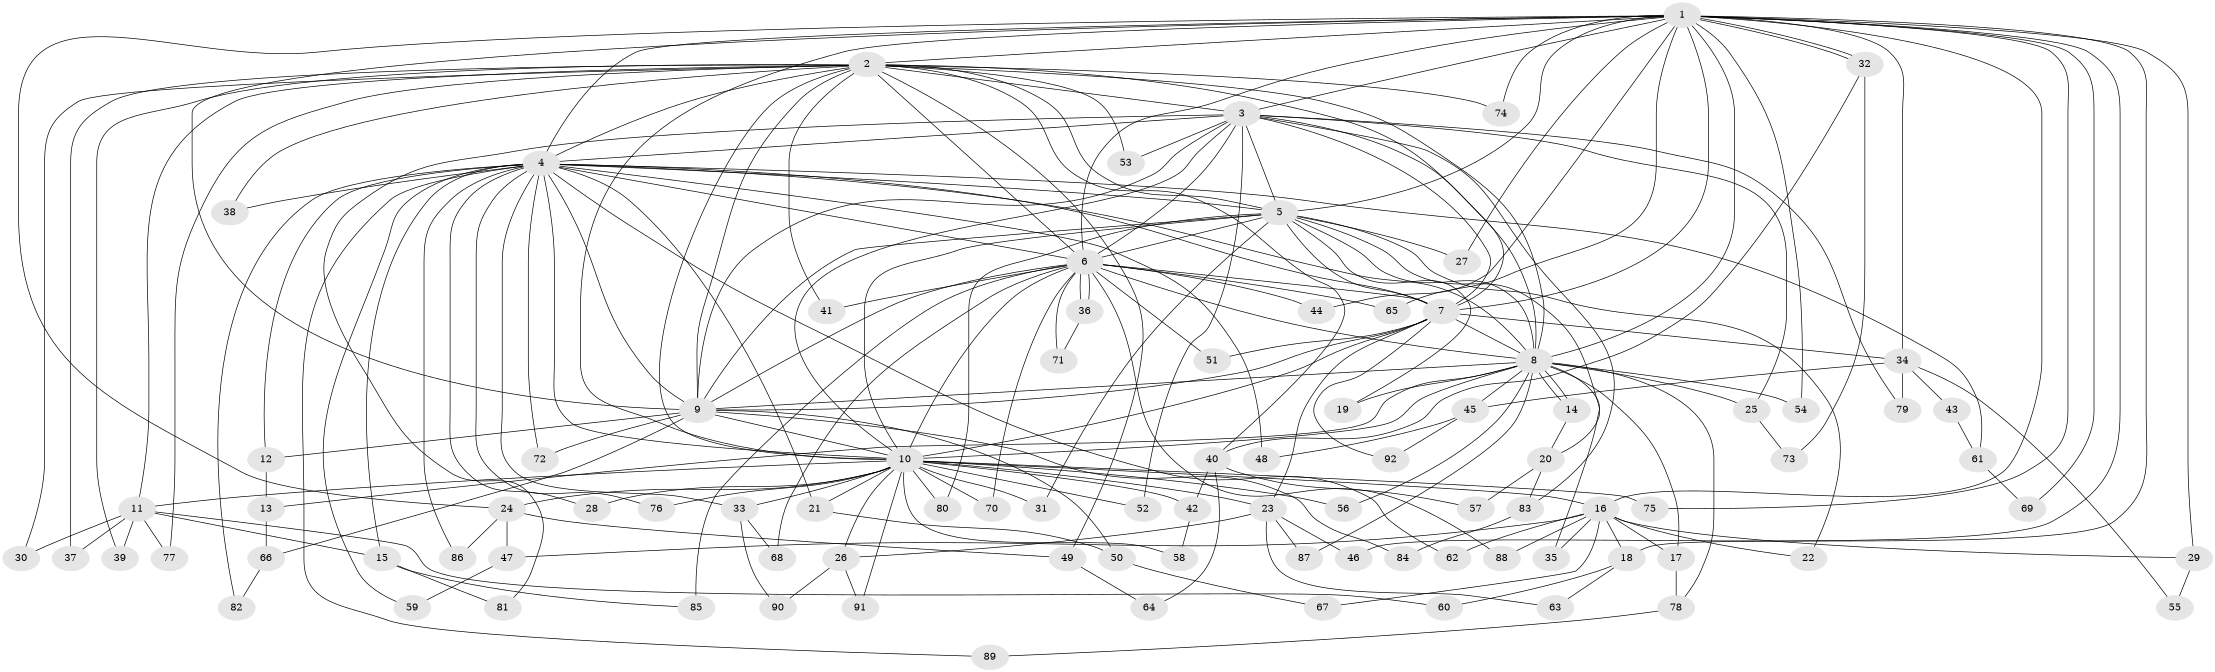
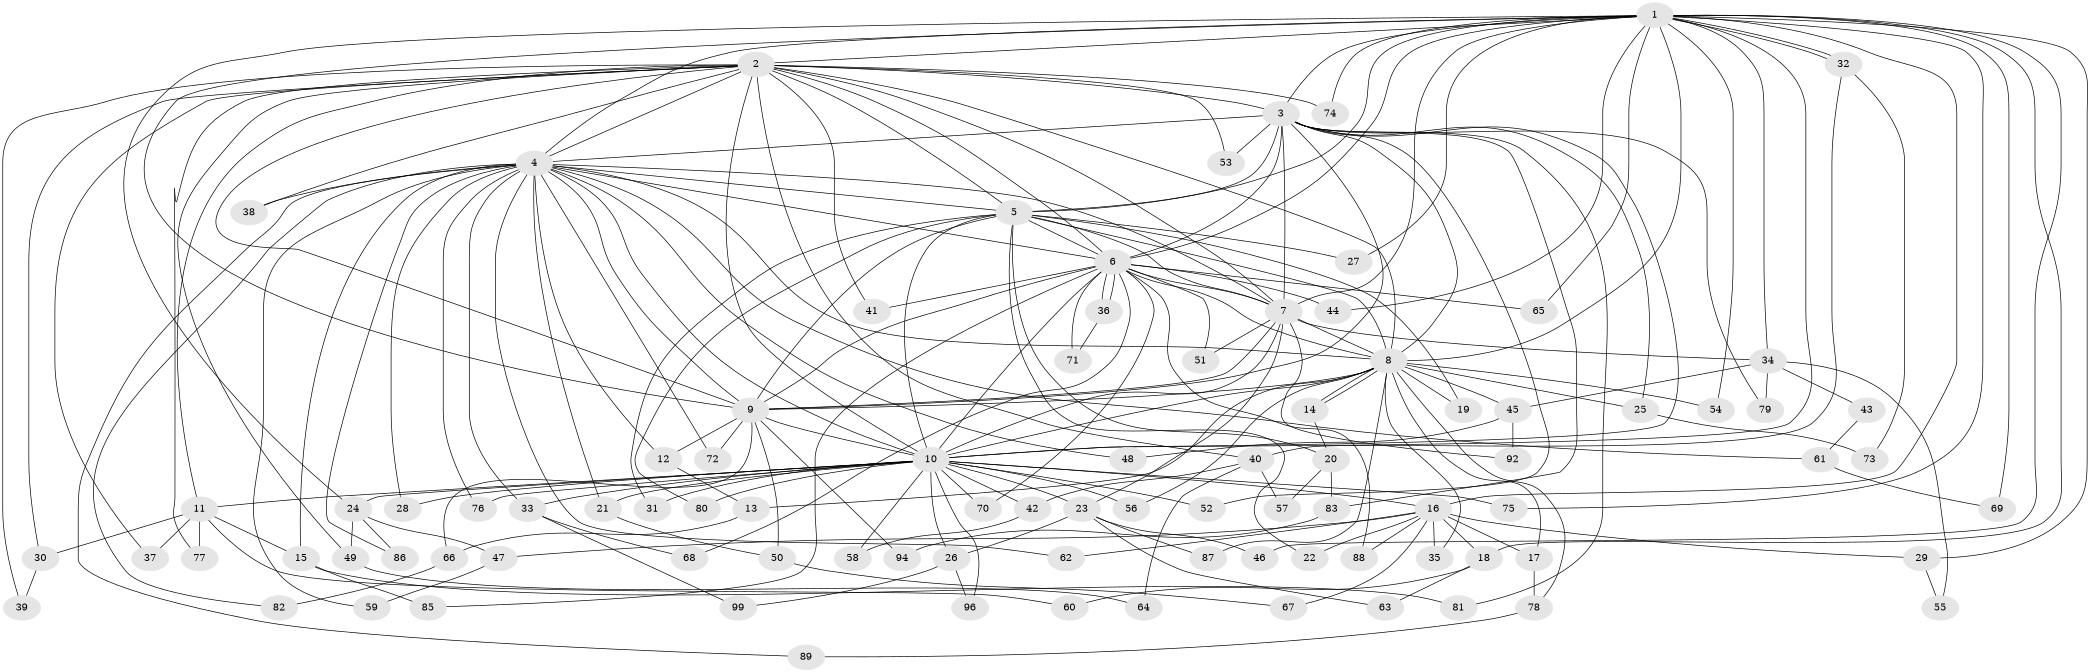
edge "11" -- "39": now "30" -- "39"
node "84": label "84" -> "94"
node "90": label "90" -> "99"
node "91": label "91" -> "96"
